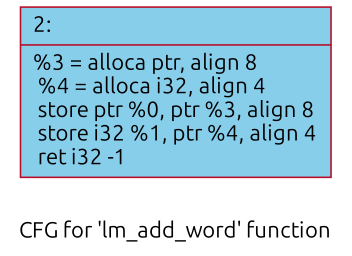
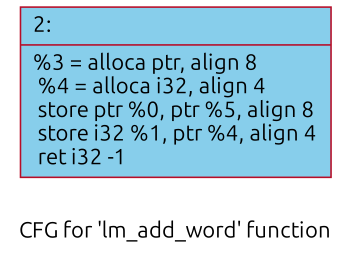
node "2:": text "store ptr %0, ptr %3, align 8" -> "store ptr %0, ptr %5, align 8"
